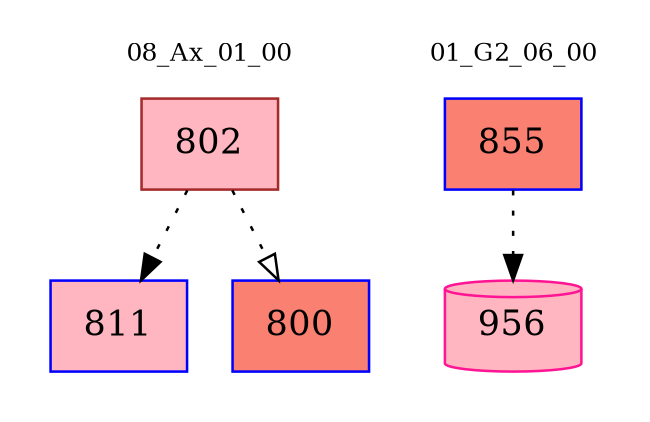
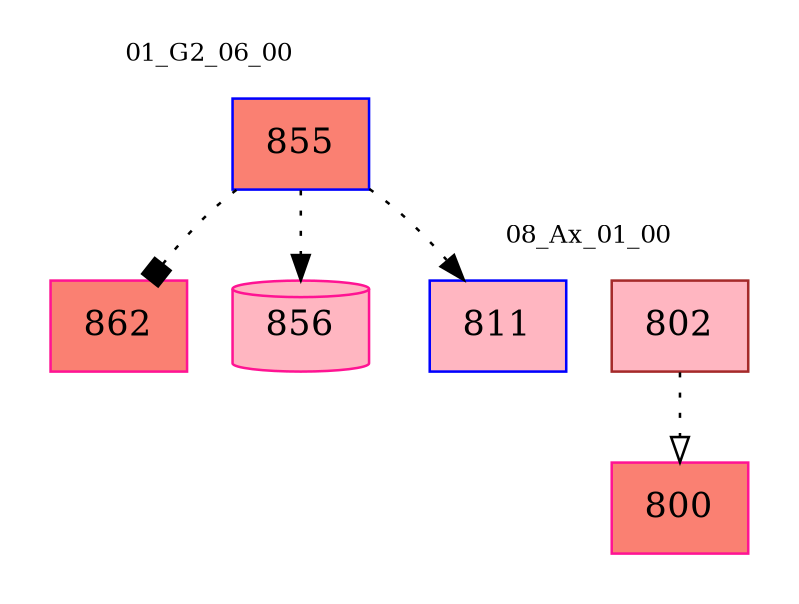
edge "802" -> "811": now "855" -> "811"
node "862": added
node "800": color blue -> deeppink
node "956": label "956" -> "856"
